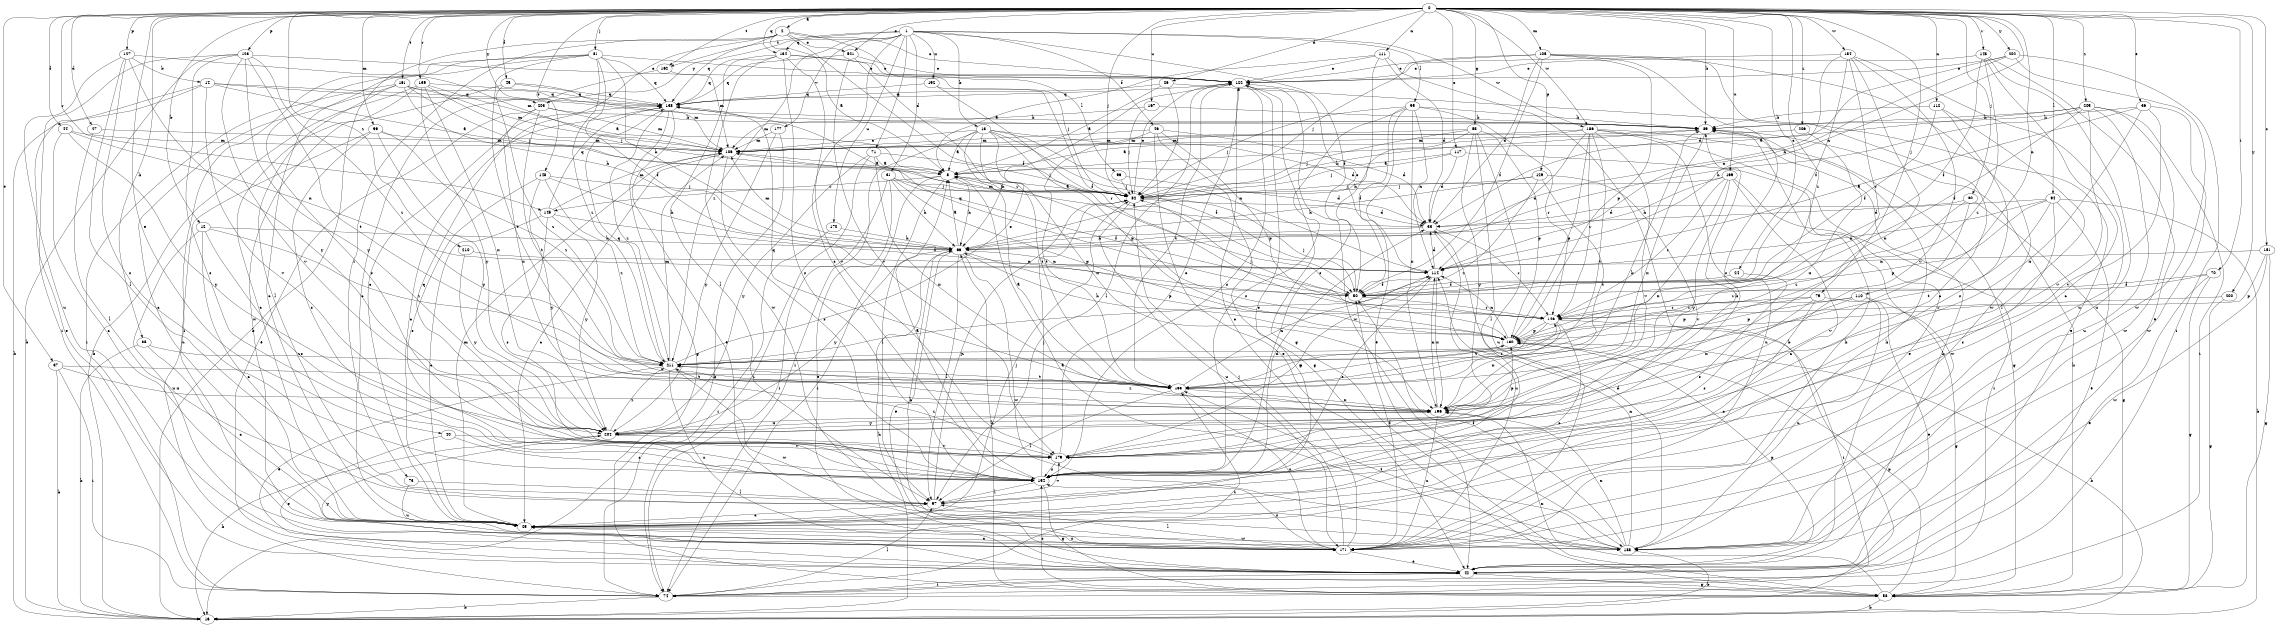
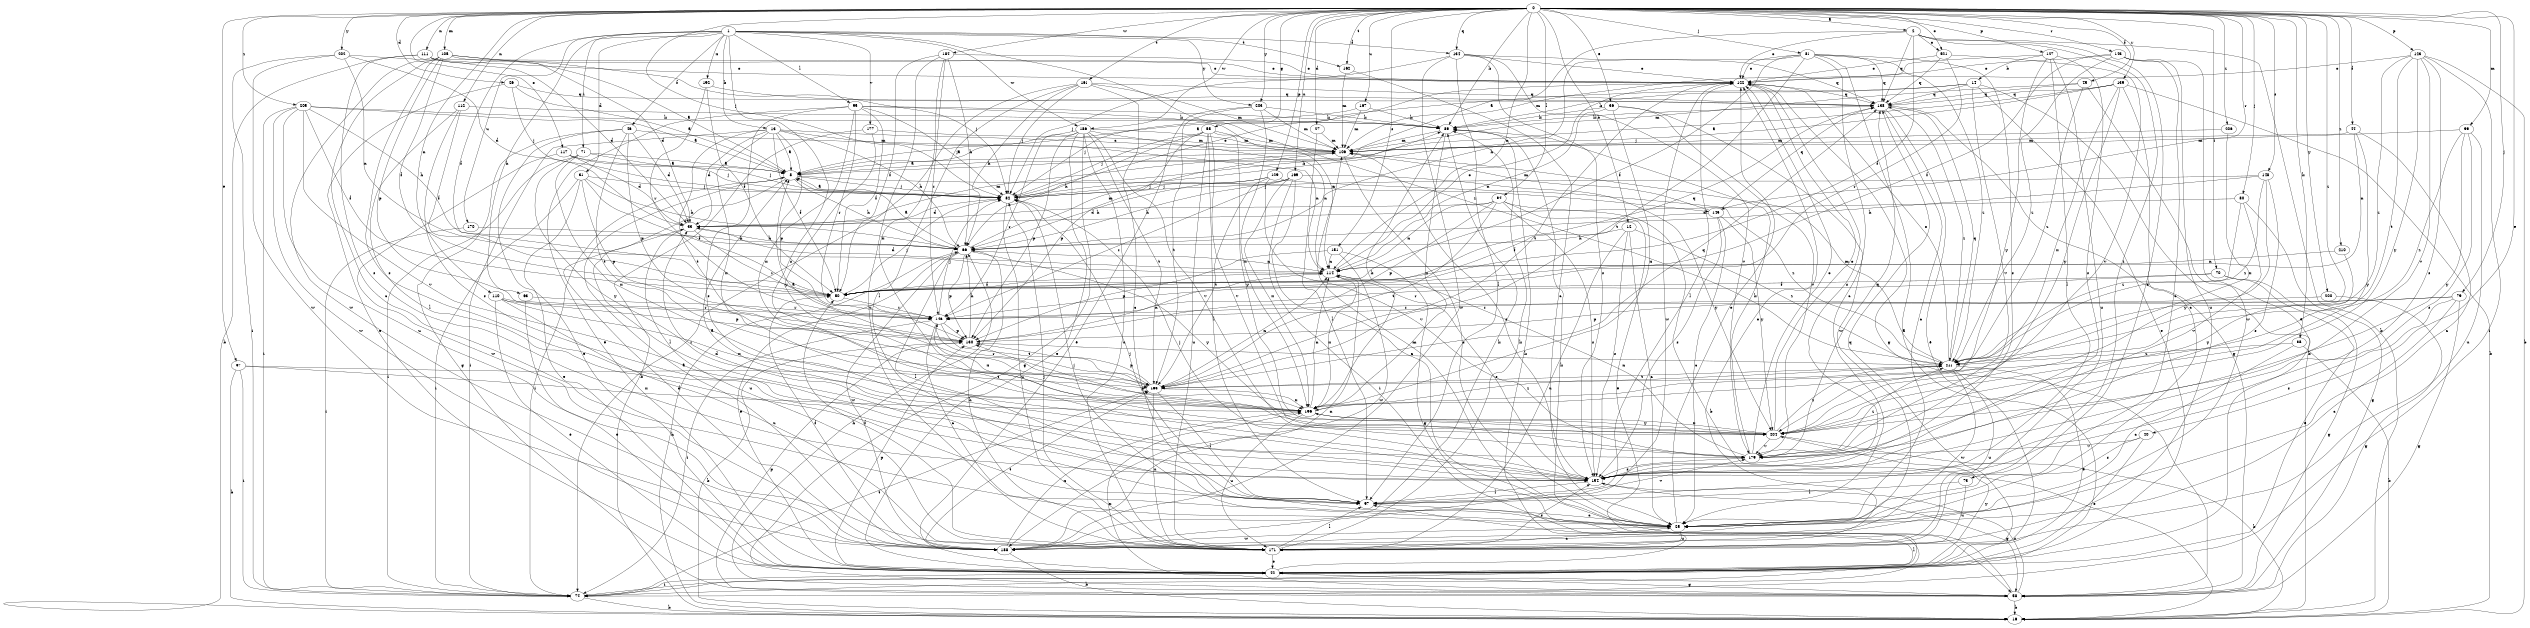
edge "1" -> "134": label "q" -> "f"
node "96": removed
edge "36" -> "114": label "a" -> "n"
edge "204" -> "122": added, label "o"
node "24": removed
node "63": added
edge "81" -> "74": label "i" -> "a"
edge "184" -> "179": now "55" -> "179"
edge "42" -> "138": added, label "q"
